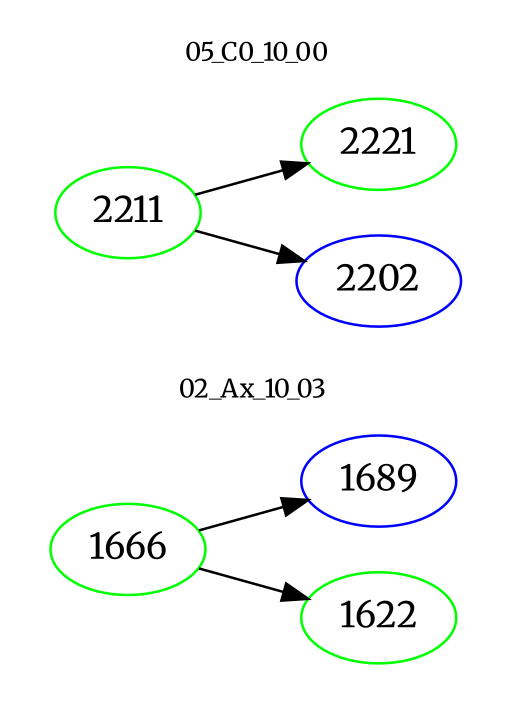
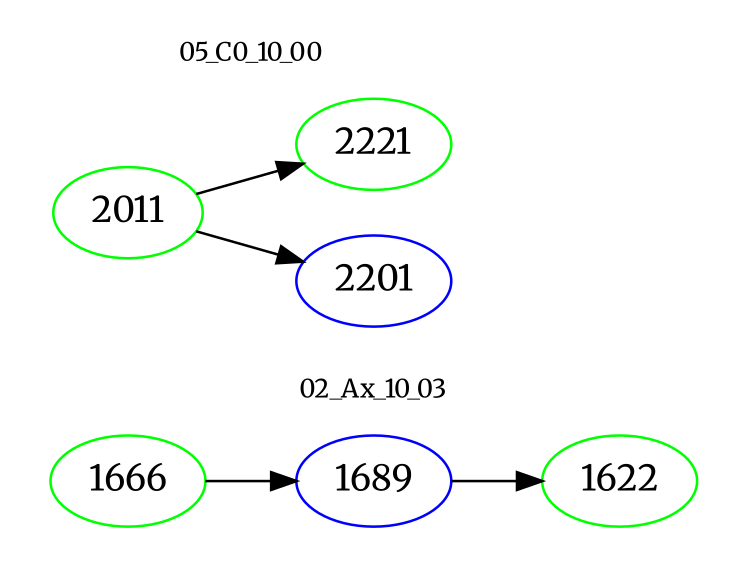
node "2211": label "2211" -> "2011"
node "2202": label "2202" -> "2201"
edge "1666" -> "1622": now "1689" -> "1622"
